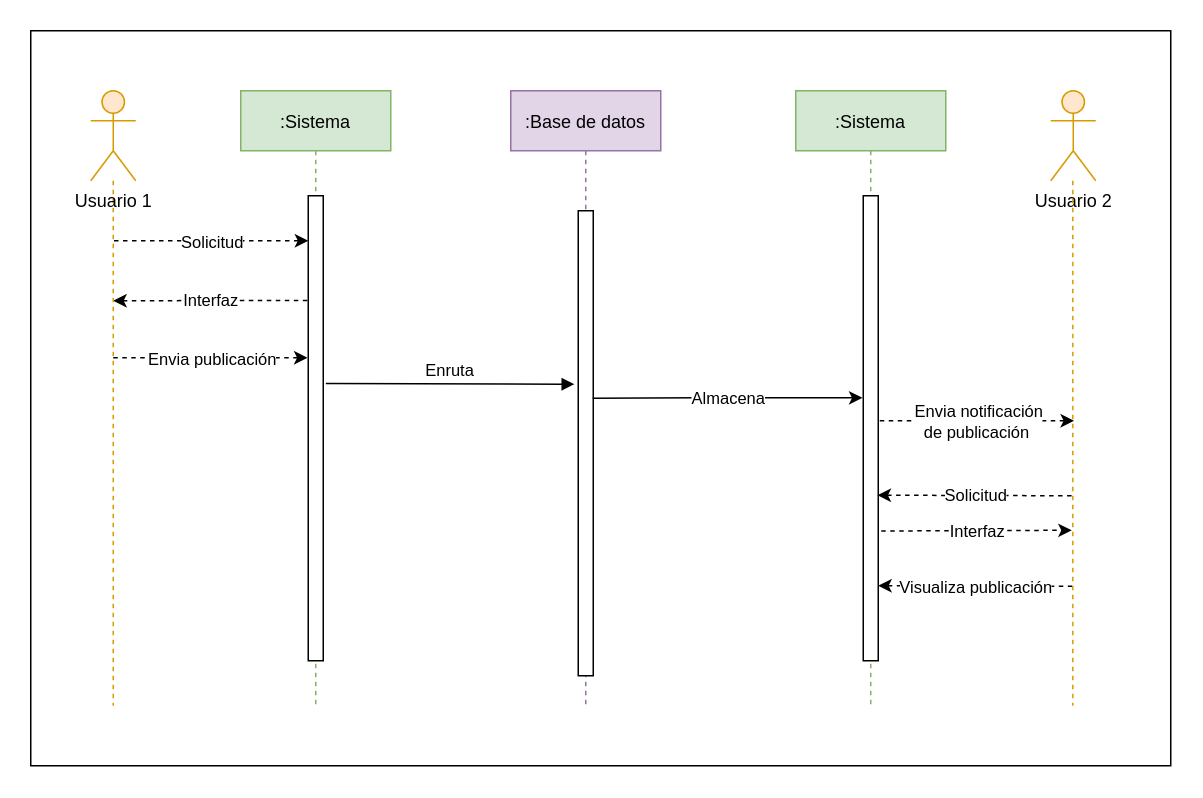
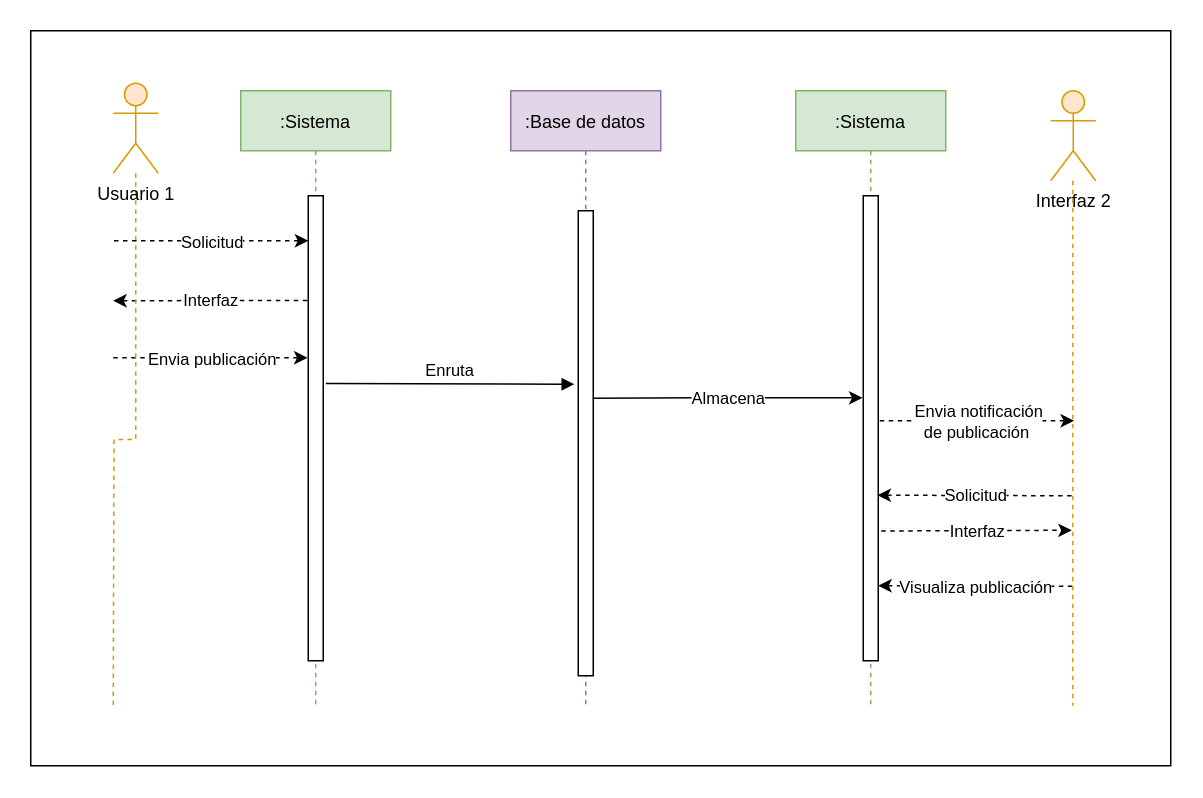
node "Usuario 1": moved (113, 136) -> (136, 128)
node "Usuario 2": label "Usuario 2" -> "Interfaz 2"
